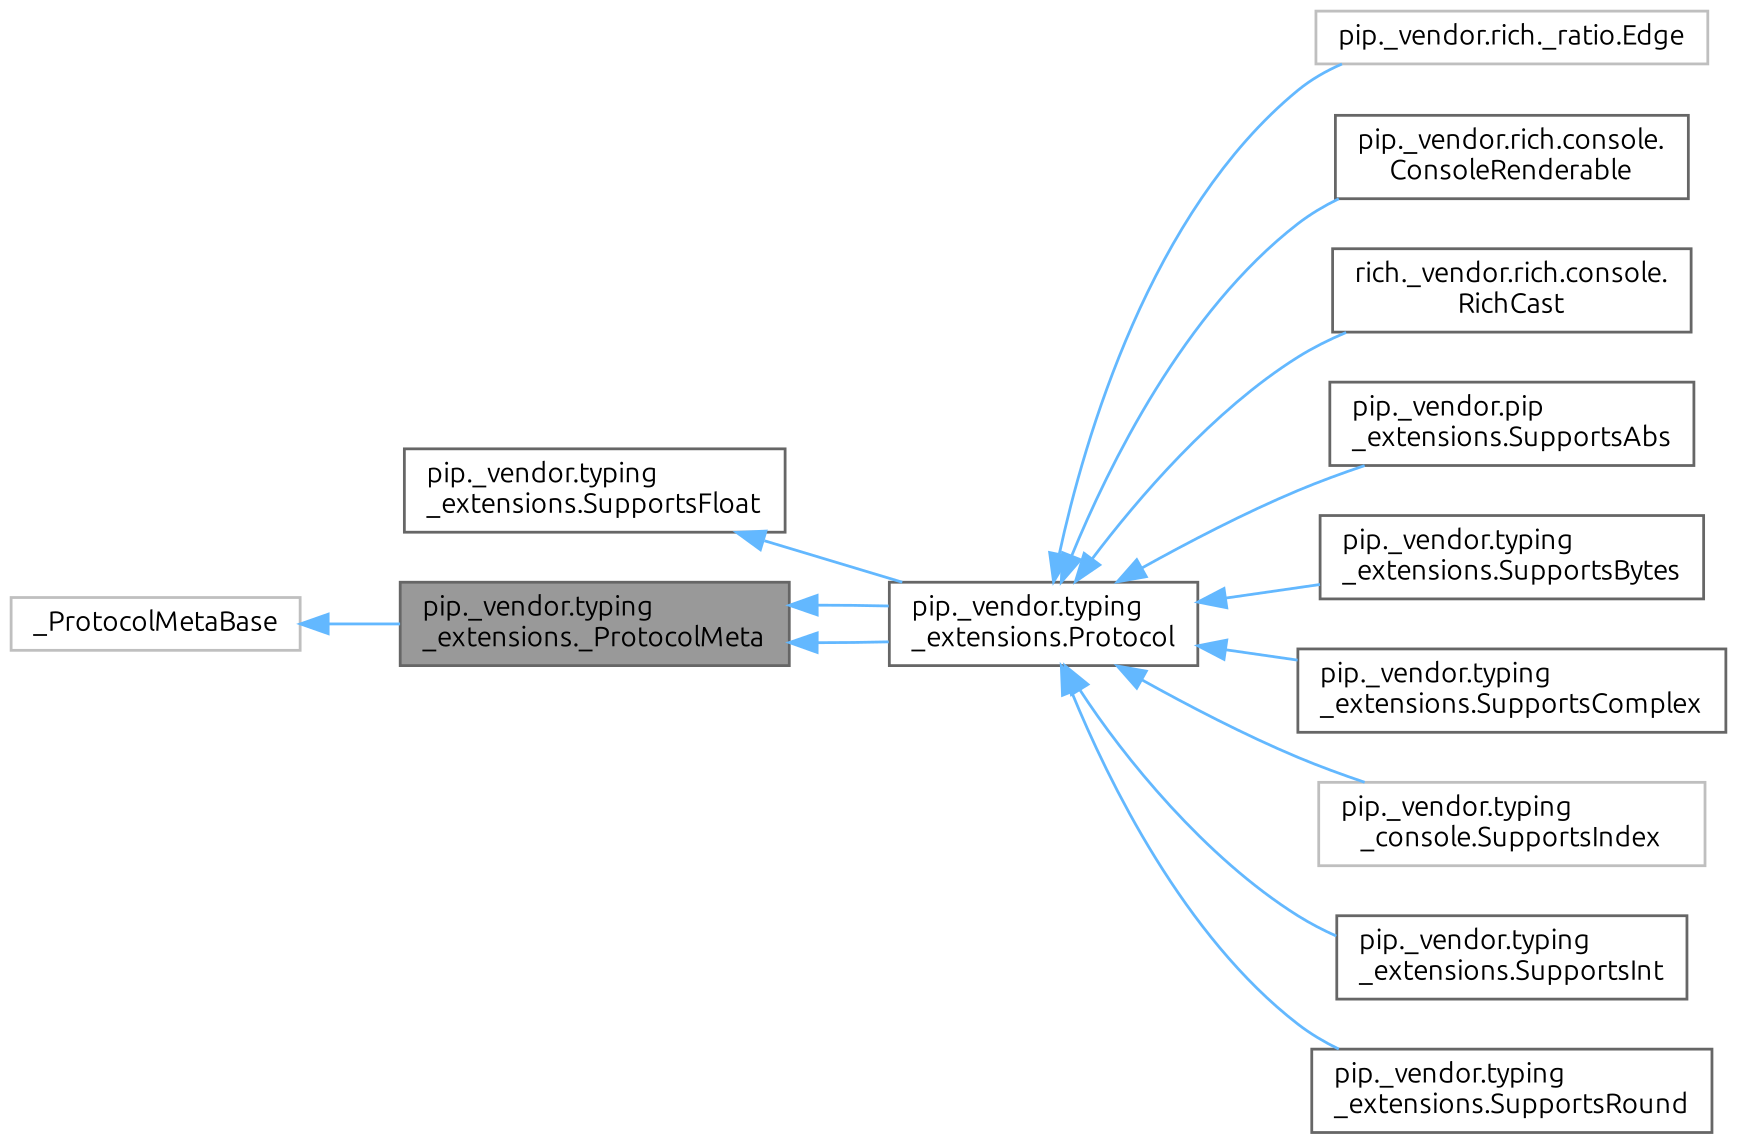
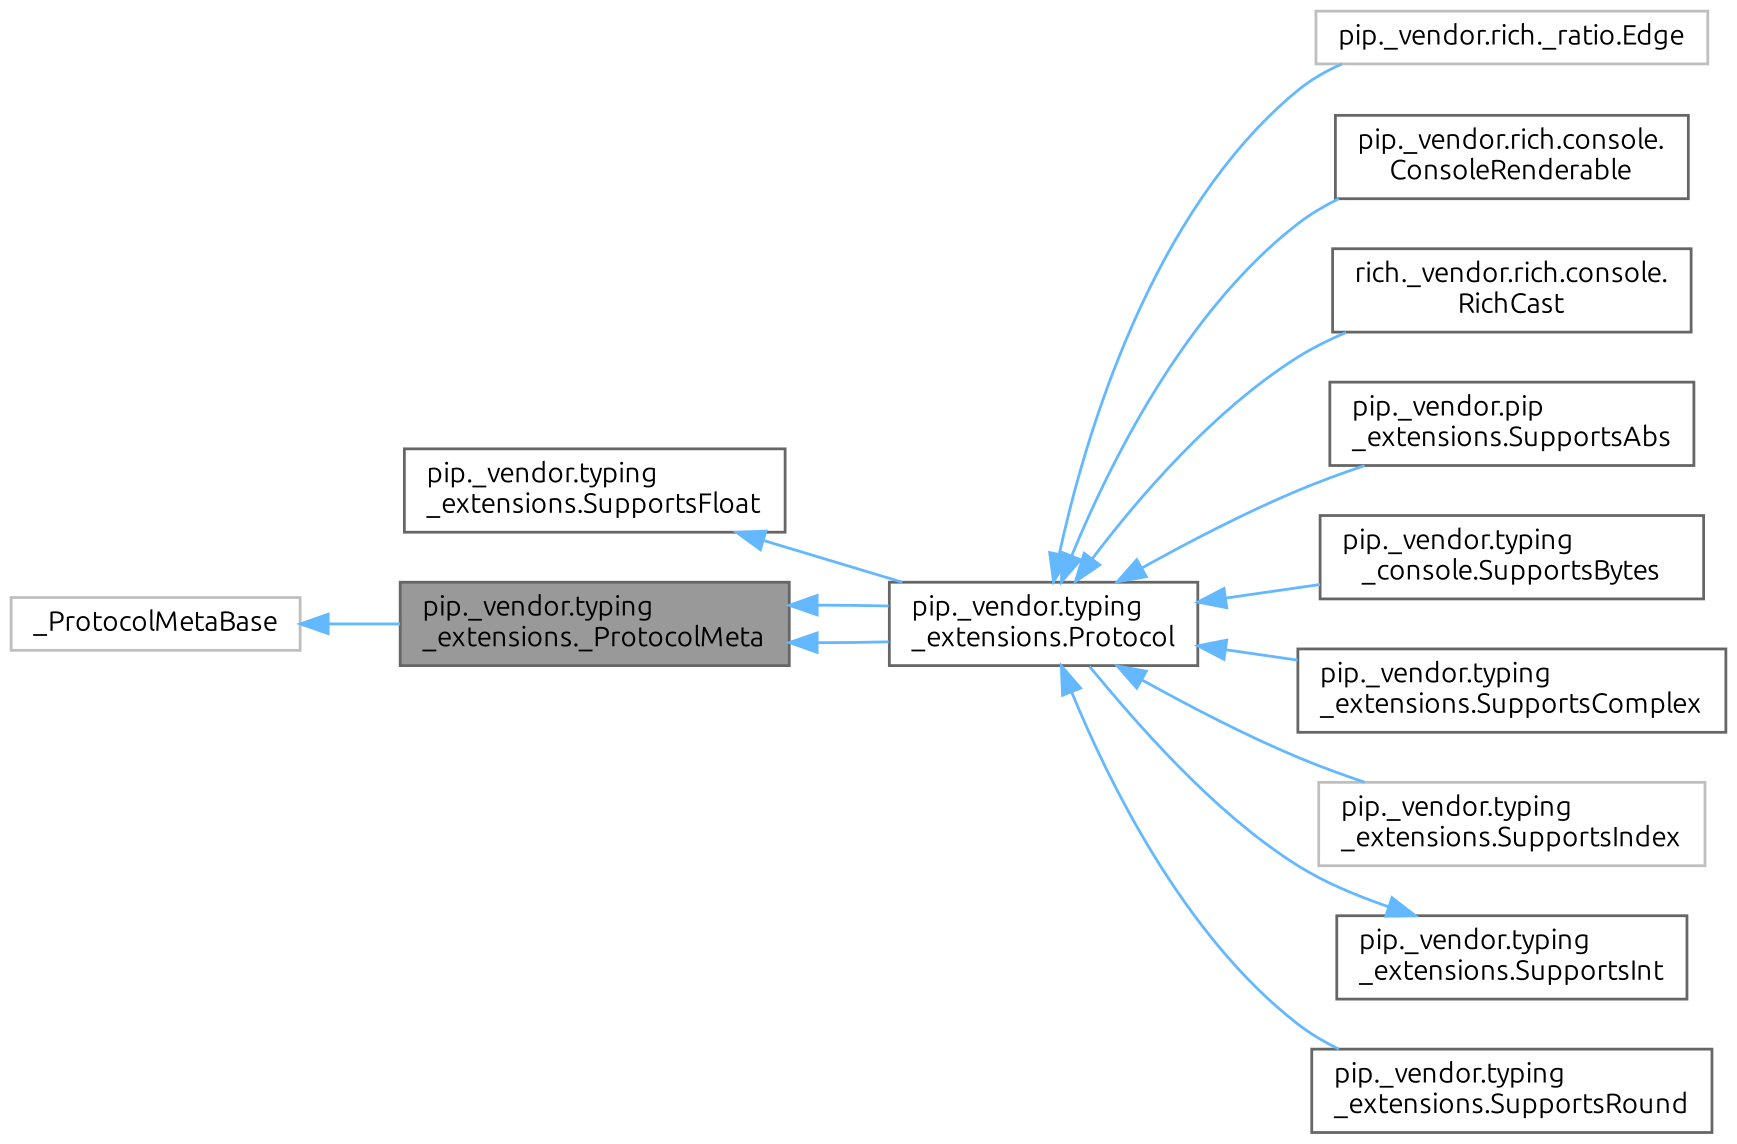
node "pip._vendor.typing _extensions.SupportsBytes": label "pip._vendor.typing _extensions.SupportsBytes" -> "pip._vendor.typing _console.SupportsBytes"
node "pip._vendor.typing _console.SupportsIndex": label "pip._vendor.typing _console.SupportsIndex" -> "pip._vendor.typing _extensions.SupportsIndex"
edge "pip._vendor.typing _extensions.SupportsInt" -> "pip._vendor.typing _extensions.Protocol": reversed
